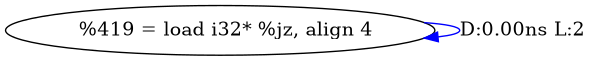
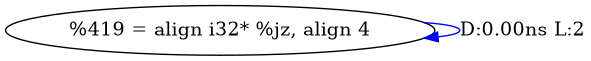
node "%419 = load i32* %jz, align 4": label "%419 = load i32* %jz, align 4" -> "%419 = align i32* %jz, align 4"
